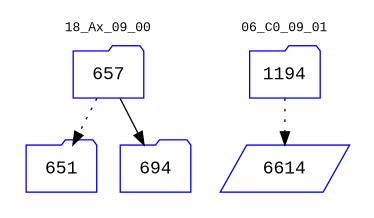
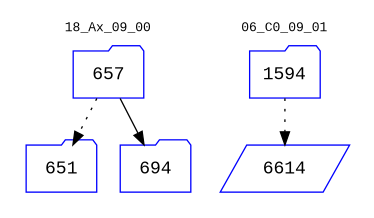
node "1194": label "1194" -> "1594"
